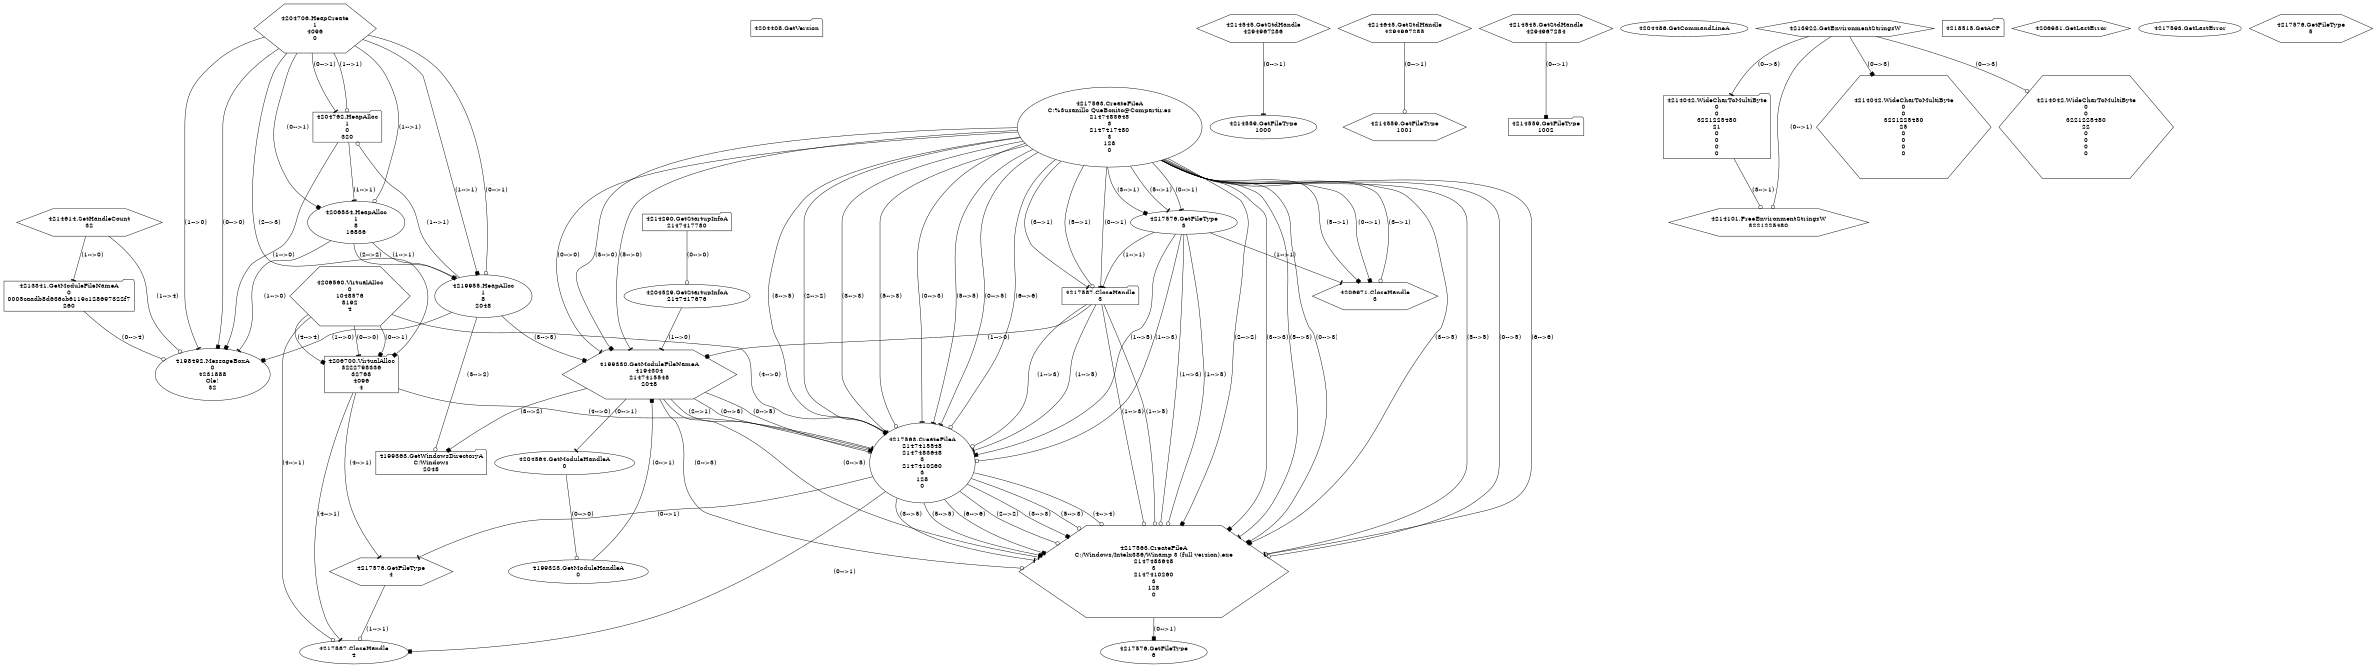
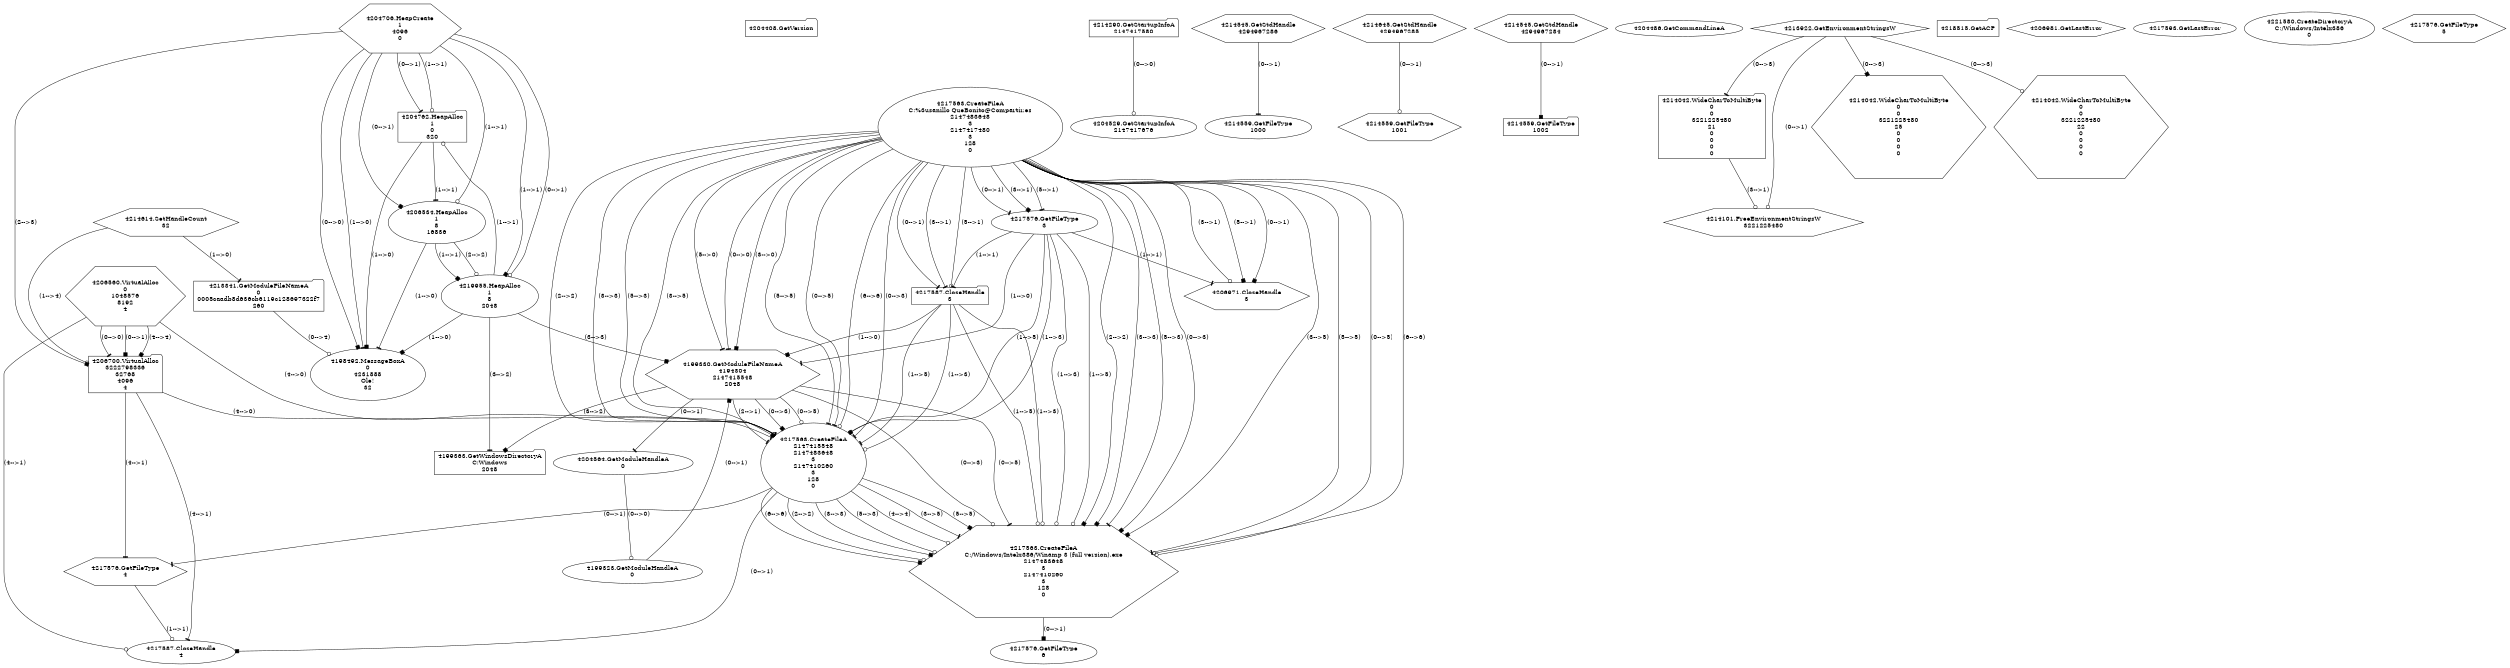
node "4221580.CreateDirectoryA C:/Windows/Intelx386 0": added
node "4214290.GetStartupInfoA 2147417780": label "4214290.GetStartupInfoA 2147417780" -> "4214290.GetStartupInfoA 2147417580"
edge "4214614.SetHandleCount 32" -> "4198492.MessageBoxA 0 4231888 Ole! 32": now "4214614.SetHandleCount 32" -> "4206700.VirtualAlloc 3222798336 32768 4096 4"
edge "4204529.GetStartupInfoA 2147417676" -> "4199330.GetModuleFileNameA 4194304 2147415548 2048": now "4217576.GetFileType 3" -> "4199330.GetModuleFileNameA 4194304 2147415548 2048"
edge "4219955.HeapAlloc 1 8 2048" -> "4199363.GetWindowsDirectoryA C:Windows 2048": arrowhead odot -> tee
